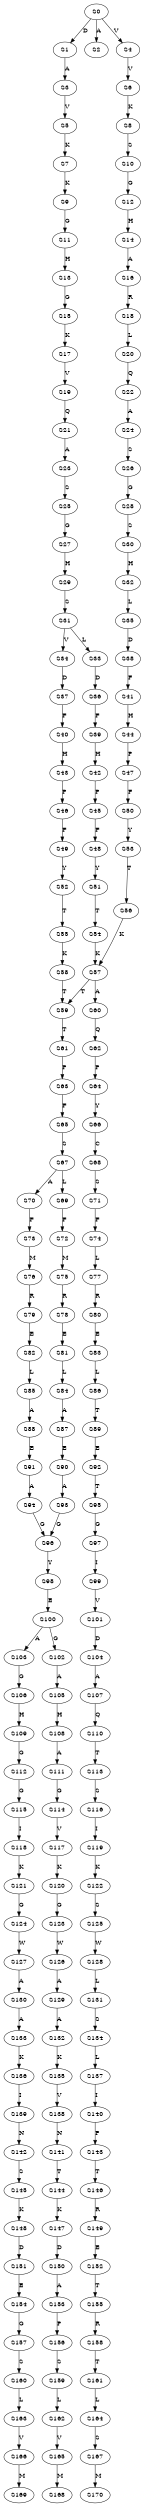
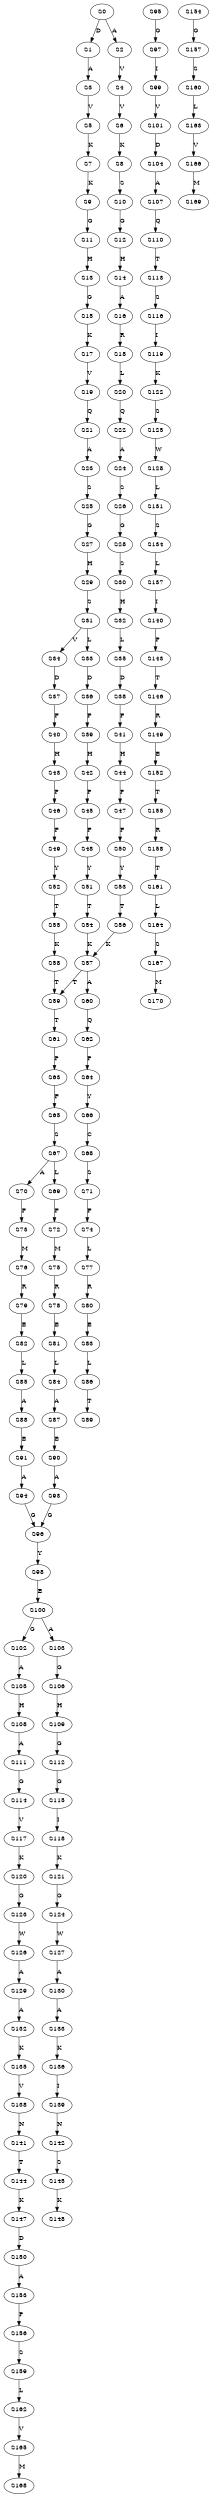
edge "S0" -> "S4": now "S2" -> "S4"
node "S92": removed
node "S151": removed
